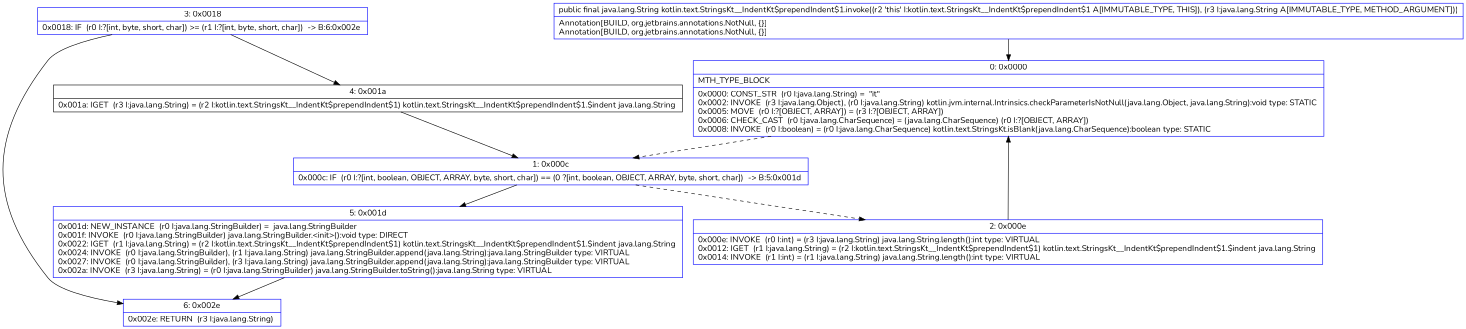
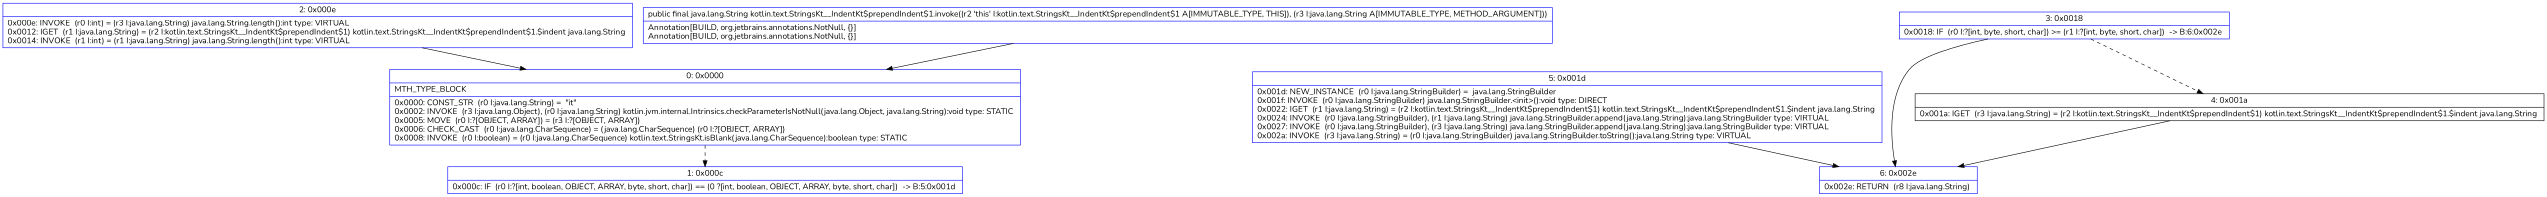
edge "3: 0x0018" -> "4: 0x001a": style solid -> dashed
edge "4: 0x001a" -> "1: 0x000c": now "4: 0x001a" -> "6: 0x002e"
edge "1: 0x000c" -> "5: 0x001d": removed
edge "1: 0x000c" -> "2: 0x000e": removed
node "6: 0x002e": text "0x002e: RETURN  (r3 I:java.lang.String)" -> "0x002e: RETURN  (r8 I:java.lang.String)"
